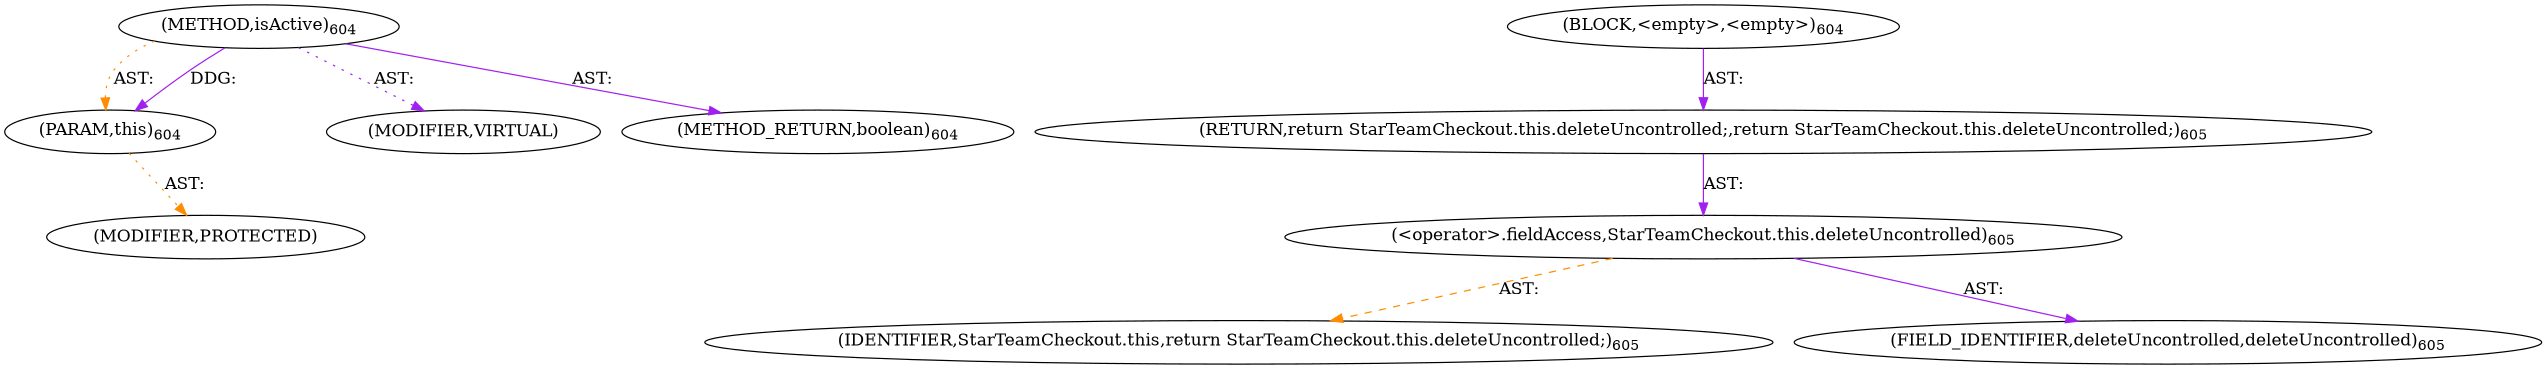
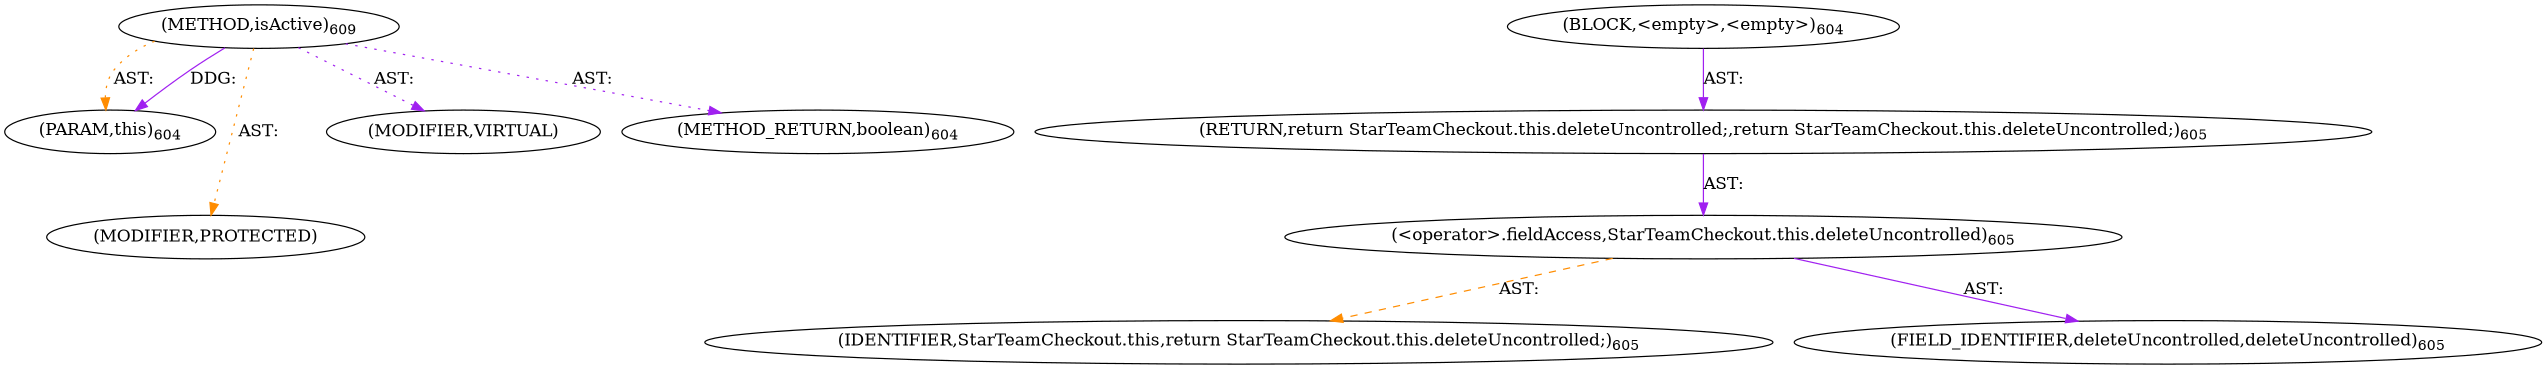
node "(METHOD,isActive)": text "604" -> "609"
edge "(METHOD,isActive)" -> "(METHOD_RETURN,boolean)": style solid -> dotted
edge "(PARAM,this)" -> "(MODIFIER,PROTECTED)": now "(METHOD,isActive)" -> "(MODIFIER,PROTECTED)"
